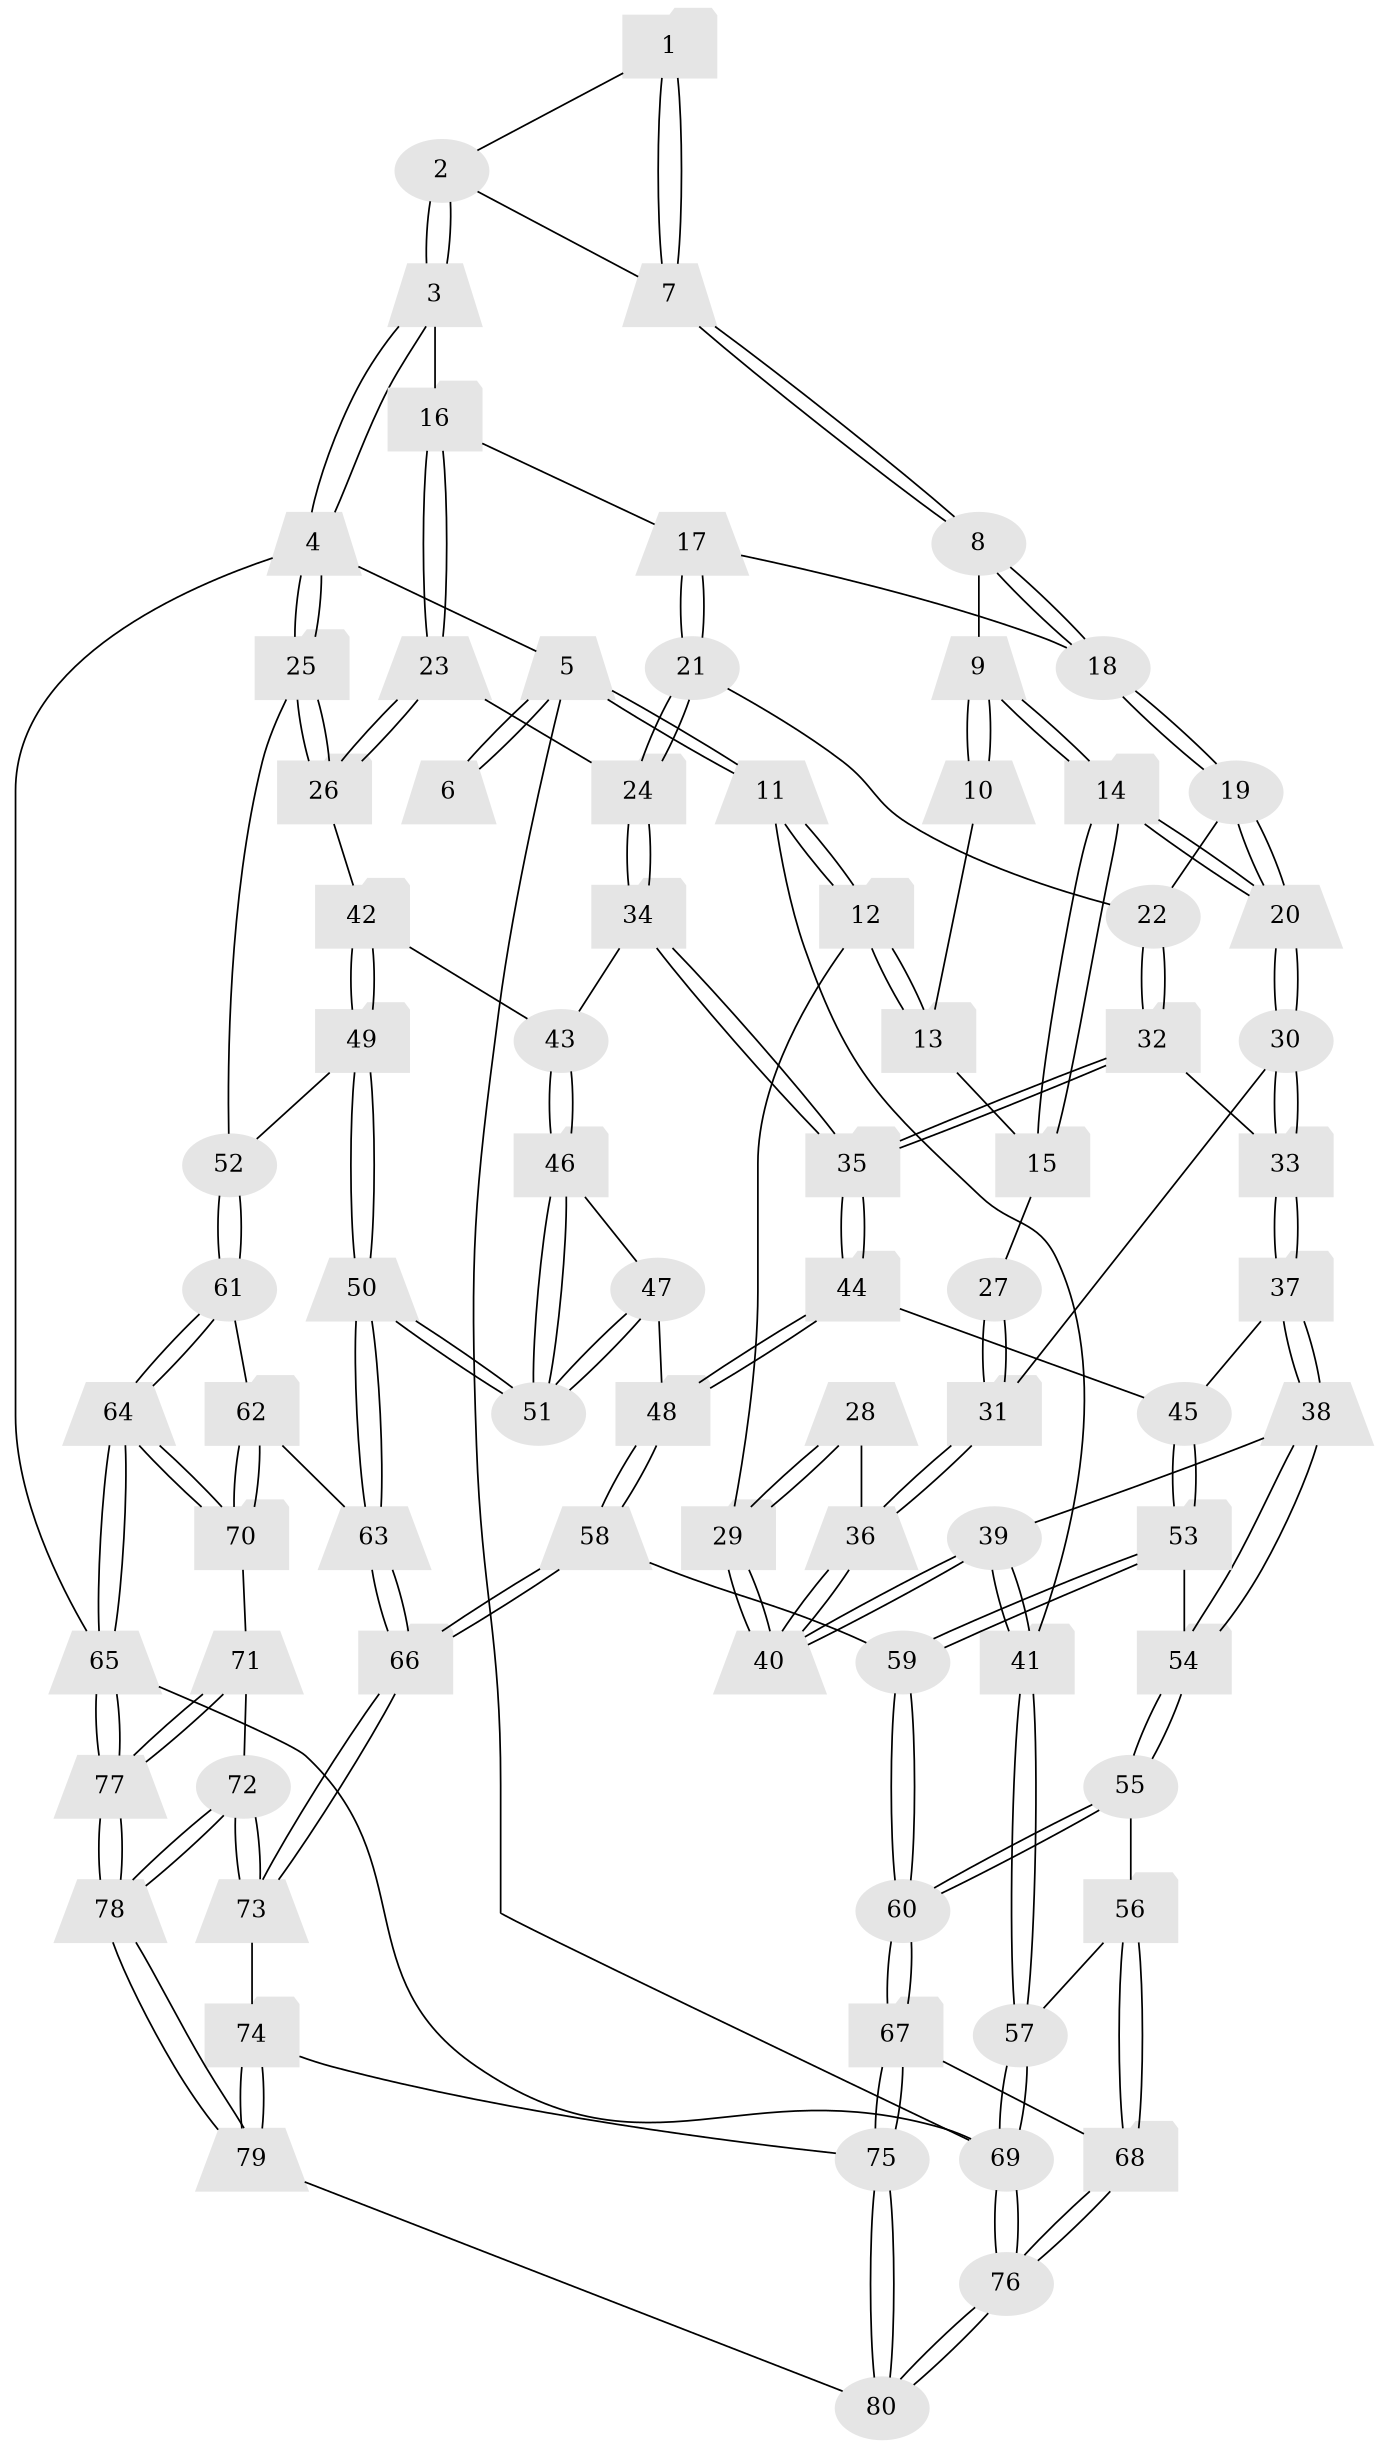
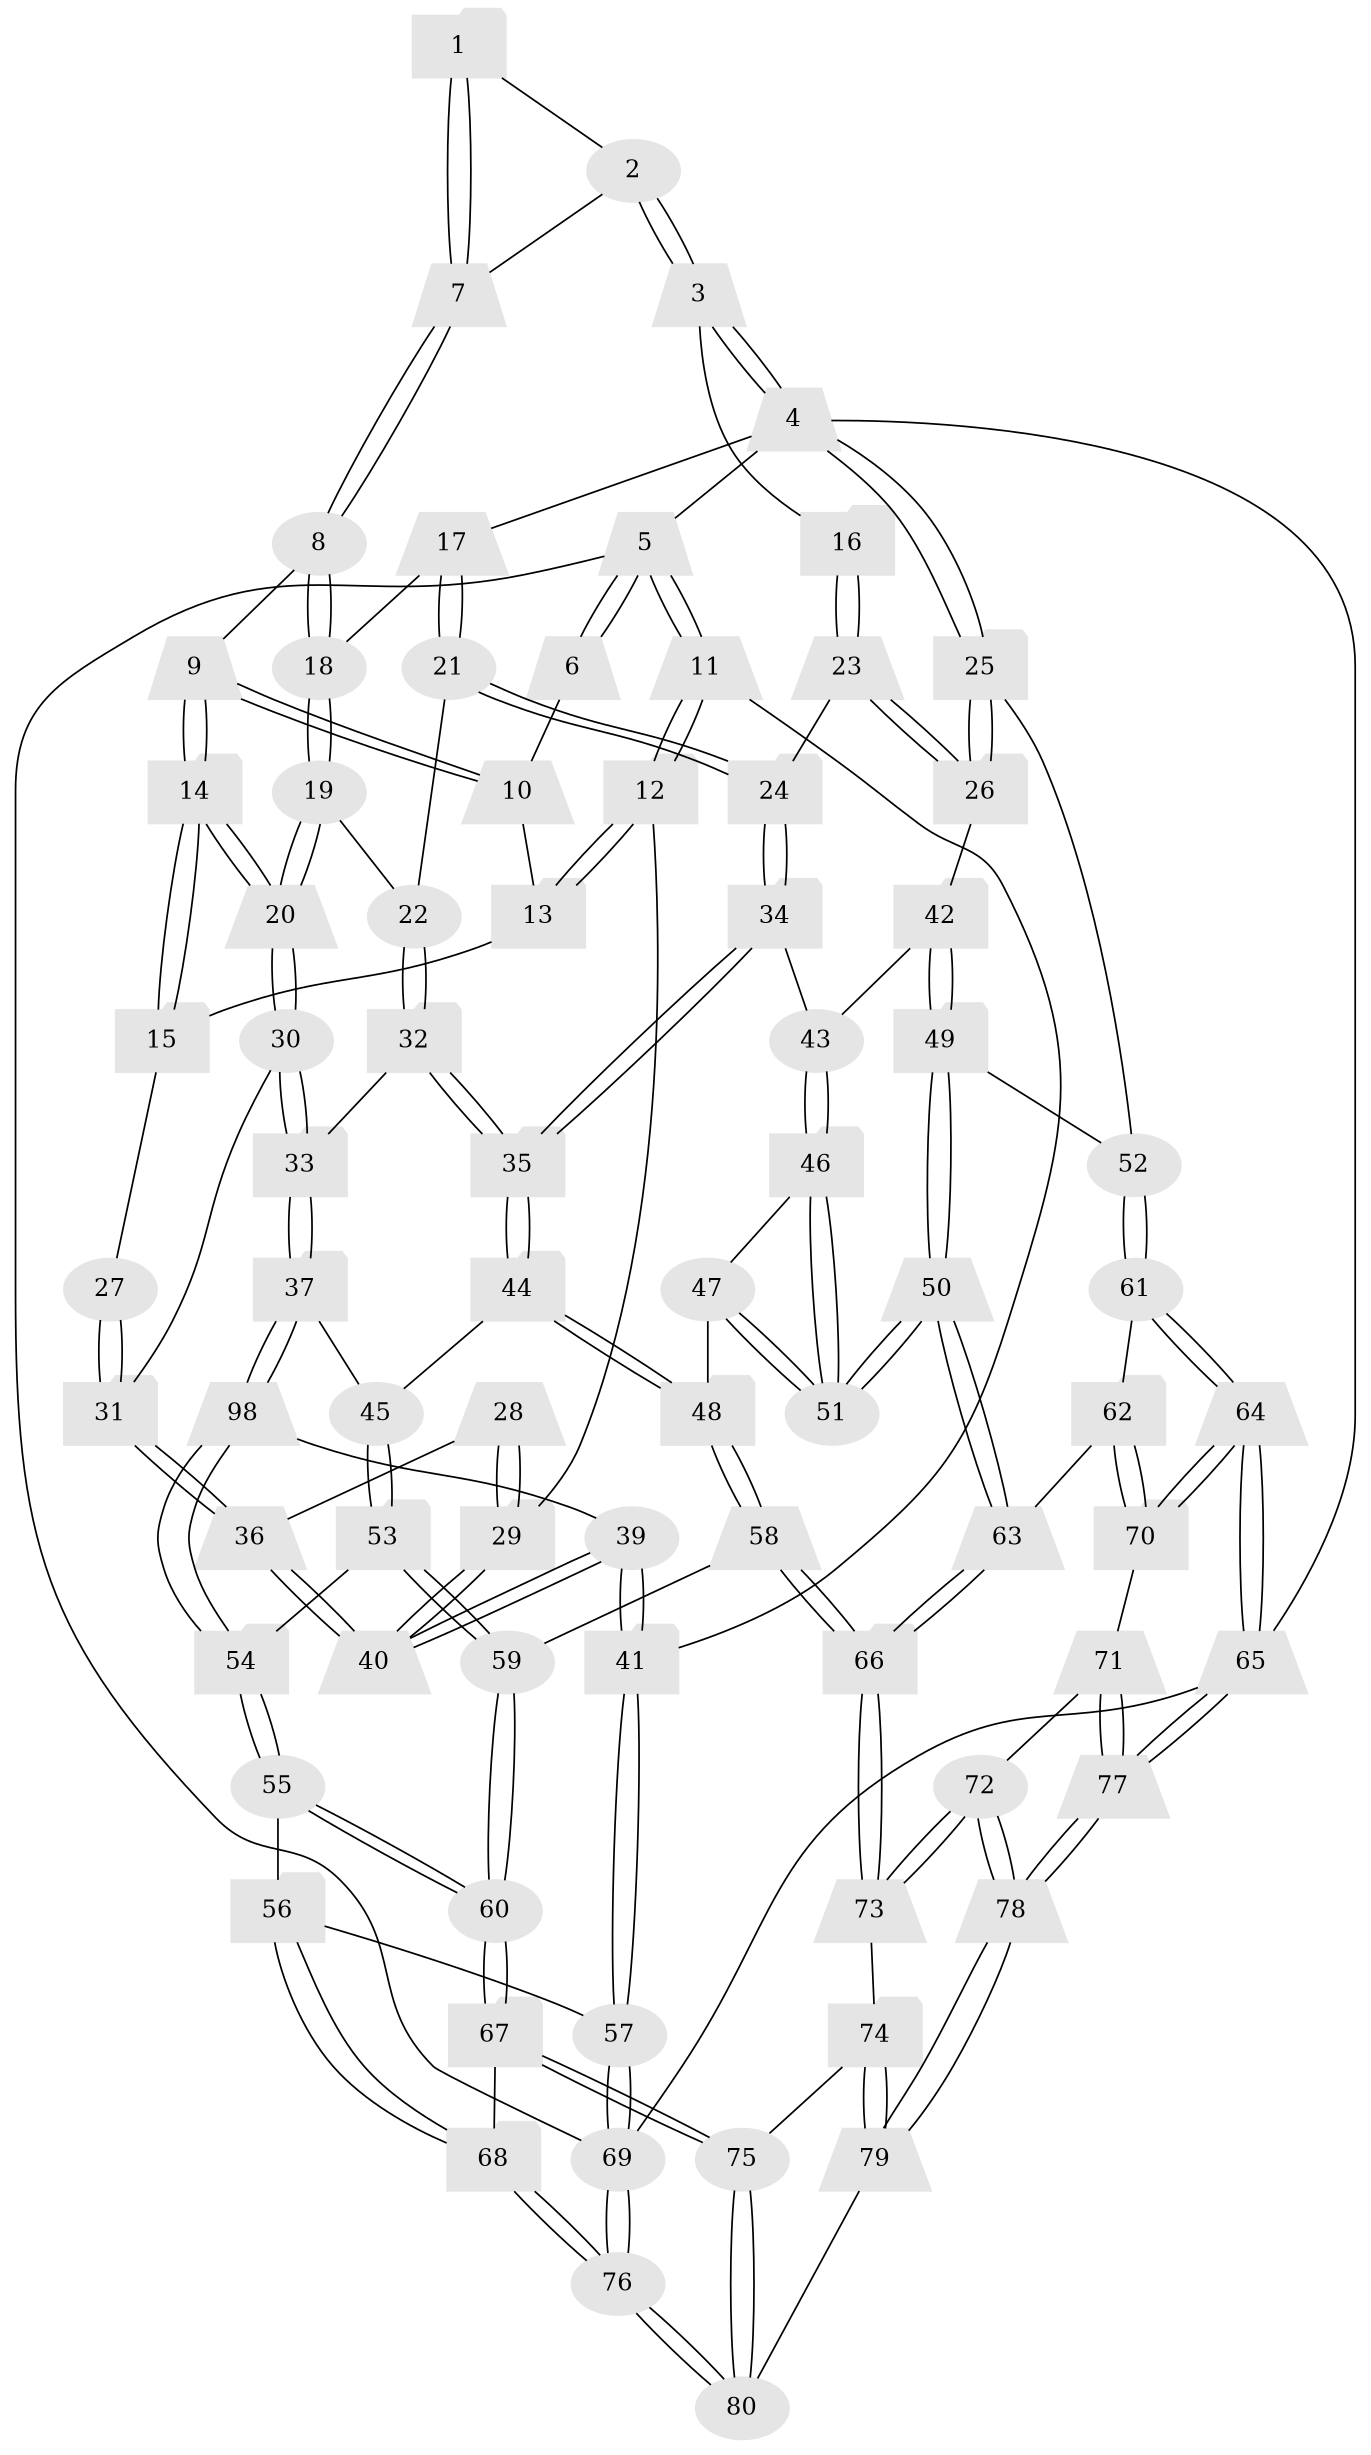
edge "16" -- "17": now "4" -- "17"
edge "6" -- "10": added
node "38": label "38" -> "98"
